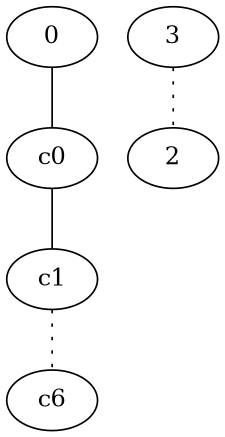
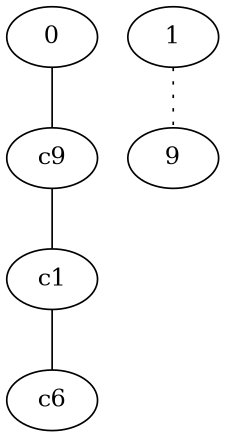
node "3": label "3" -> "1"
node "c0": label "c0" -> "c9"
node "2": label "2" -> "9"
edge "c1" -- "c6": style dotted -> solid
